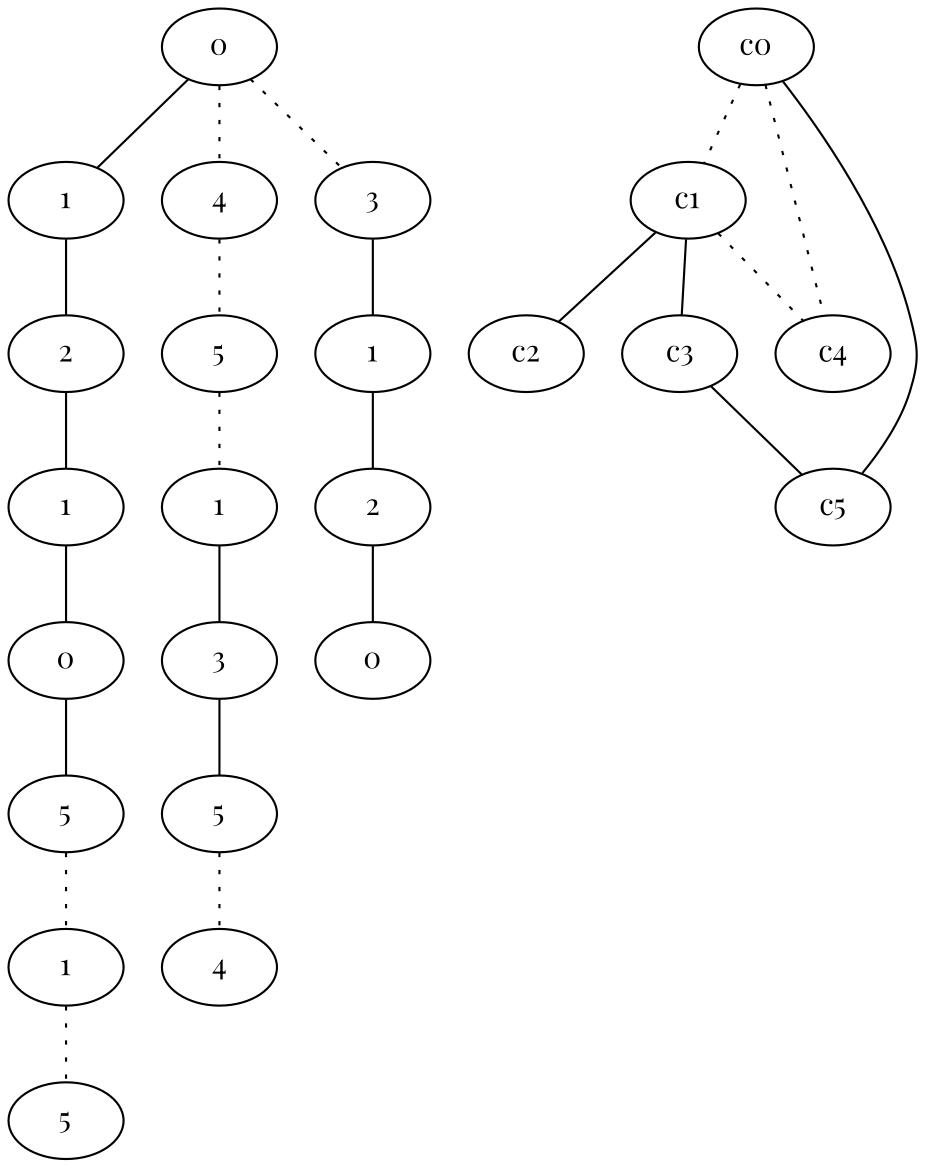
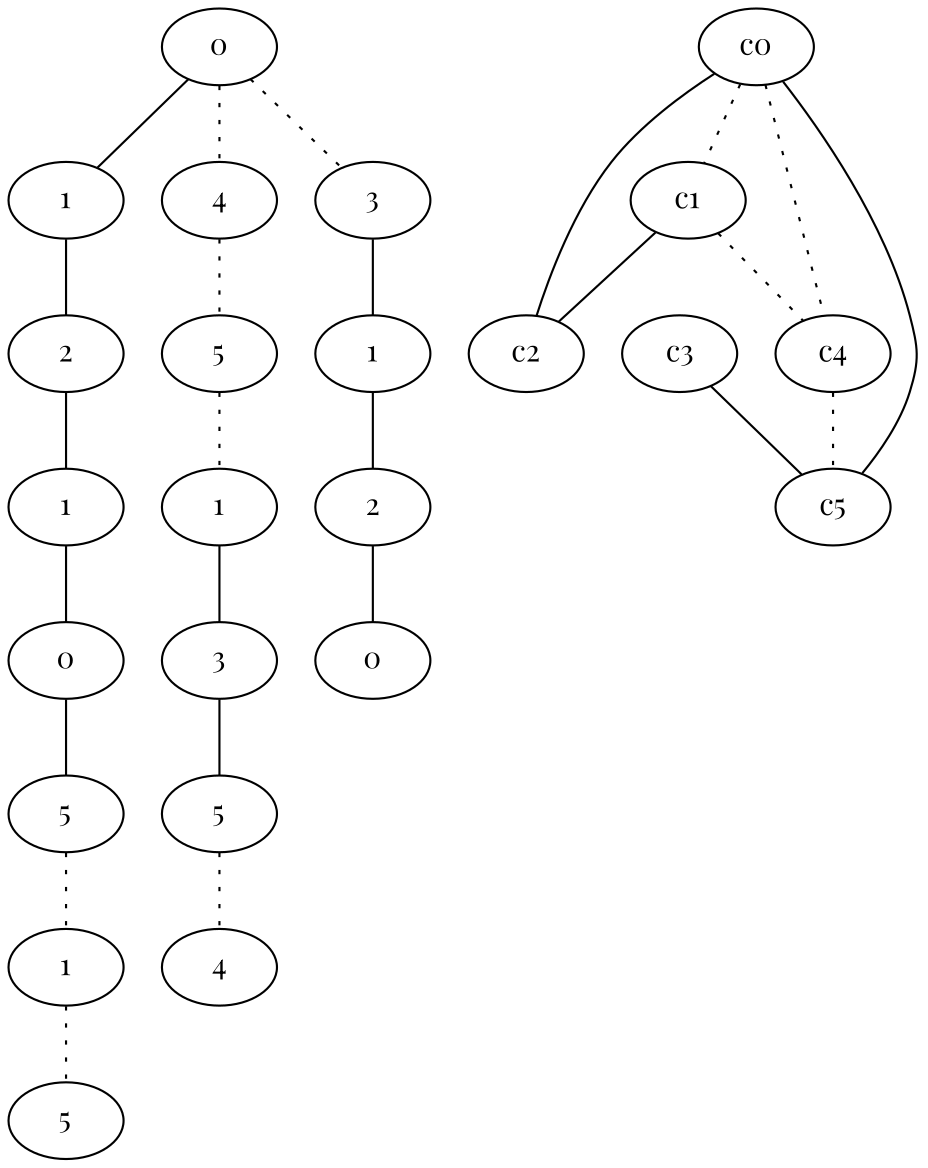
edge "c0" -- "c2": added
edge "c1" -- "c3": removed
edge "c4" -- "c5": added
